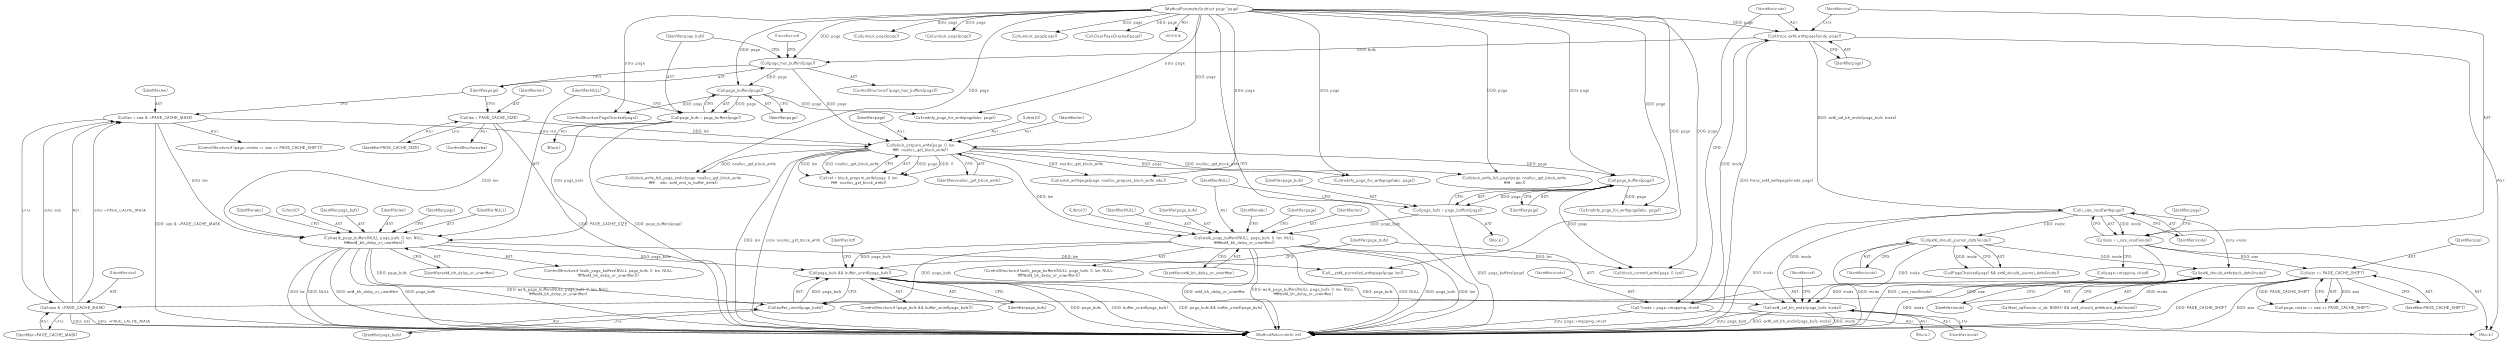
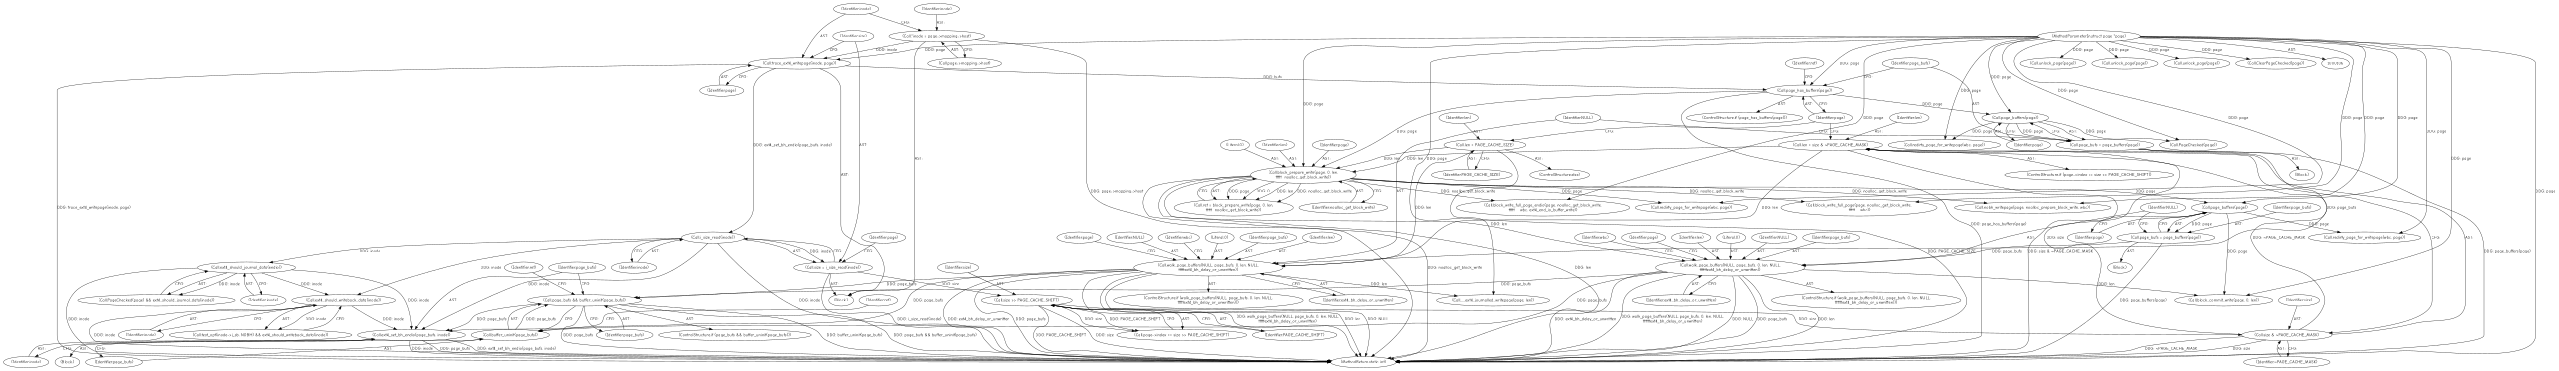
node "(ControlStructure,PageChecked(page))": label "(ControlStructure,PageChecked(page))" -> "(Call,PageChecked(page))"
edge "(MethodParameterIn,struct page *page)" -> "(MethodReturn,static int)": label "CFG: " -> "DDG: page"
node "(Call,i_size_read(writepage))": label "(Call,i_size_read(writepage))" -> "(Call,i_size_read(inode))"
node "(Call,ext4_should_journal_data(inode))": label "(Call,ext4_should_journal_data(inode))" -> "(Call,ext4_should_journal_data(endio))"
edge "(Call,size = i_size_read(inode))" -> "(Call,page->mapping->host)": now "(Call,*inode = page->mapping->host)" -> "(Call,page->mapping->host)"
edge "(Call,page_has_buffers(page))" -> "(MethodReturn,static int)": added, label "DDG: page_has_buffers(page)"
